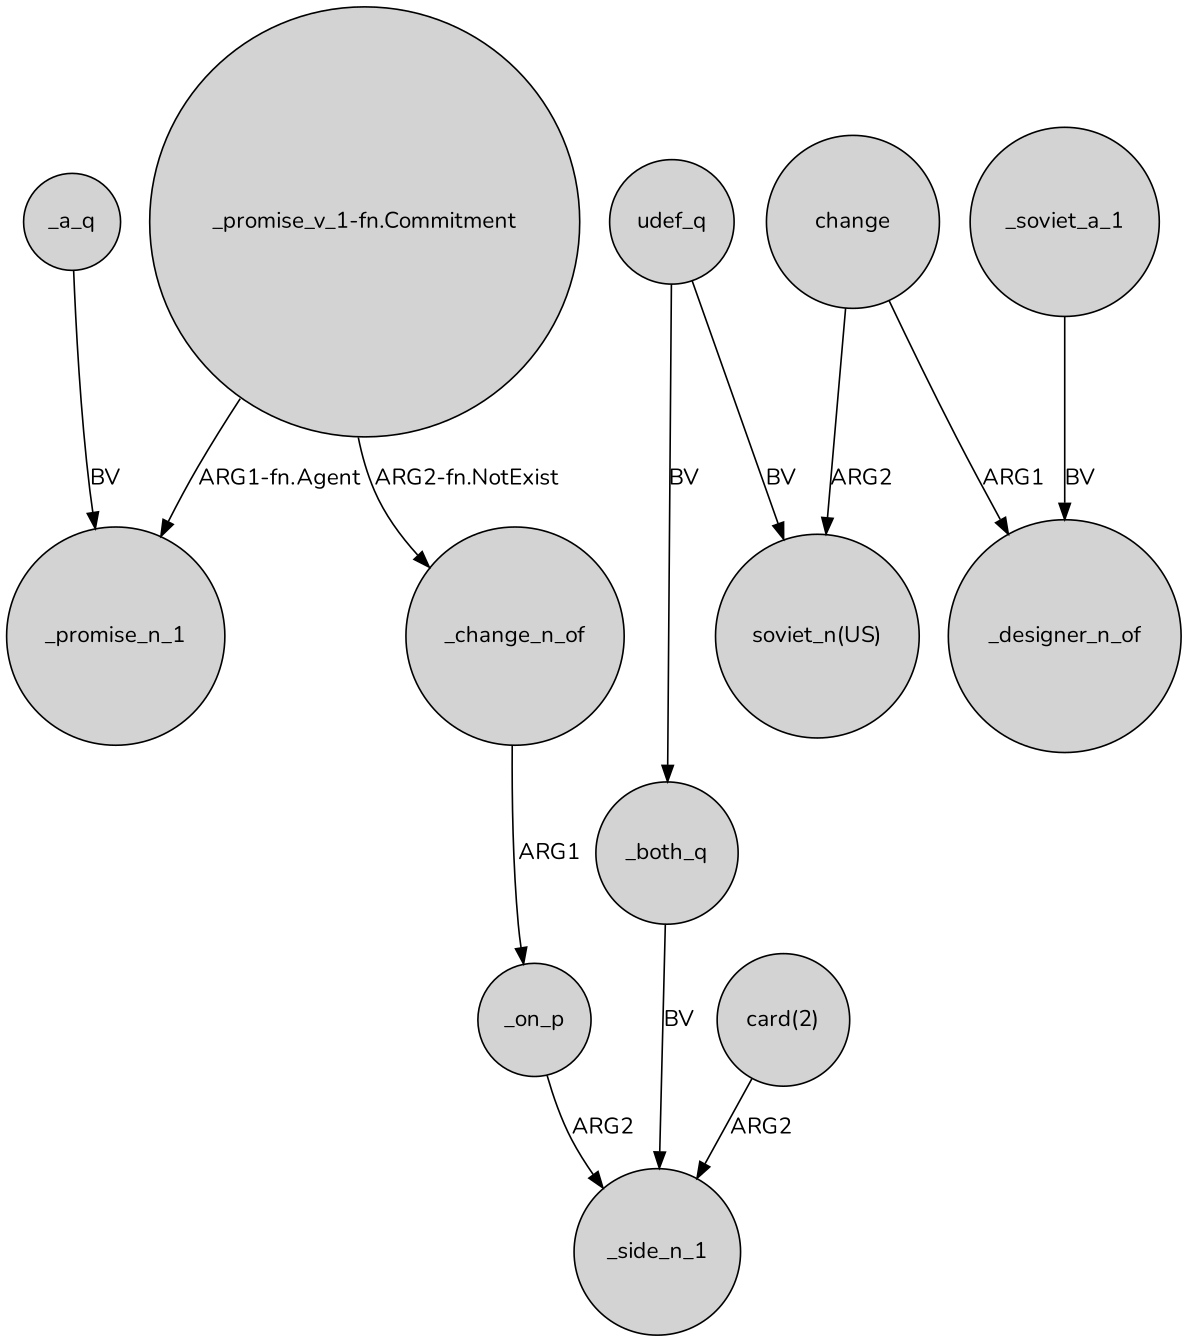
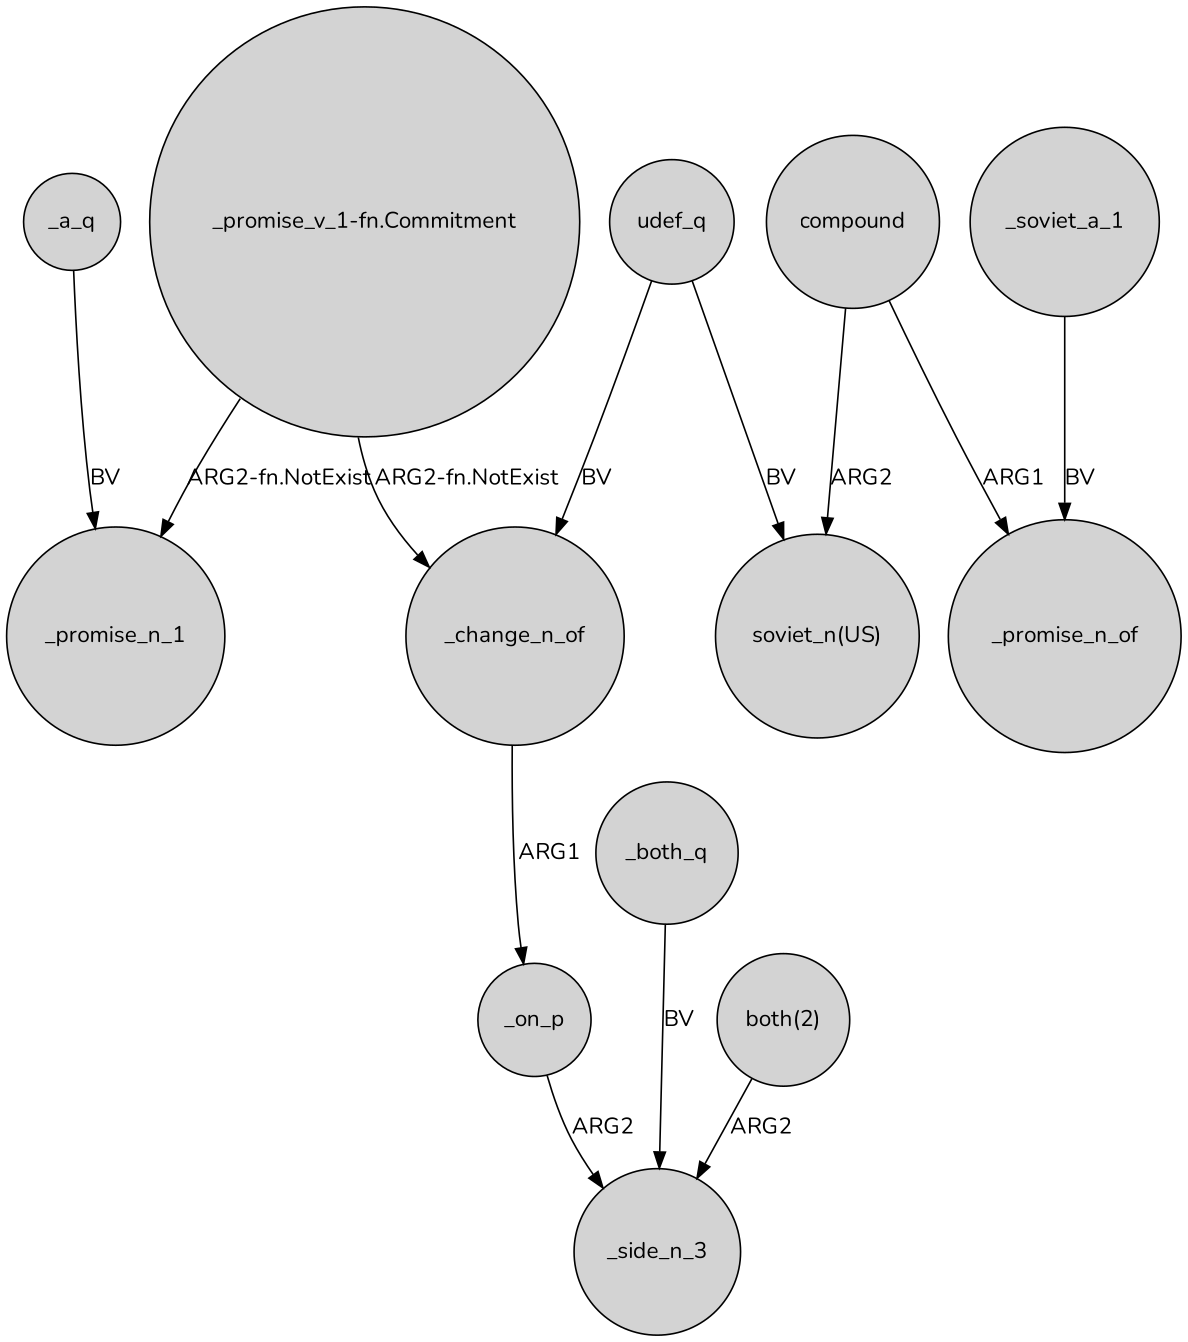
node "change": label "change" -> "compound"
edge "_promise_v_1-fn.Commitment" -> "_promise_n_1": label "ARG1-fn.Agent" -> "ARG2-fn.NotExist"
edge "udef_q" -> "_both_q": now "udef_q" -> "_change_n_of"
node "_designer_n_of": label "_designer_n_of" -> "_promise_n_of"
node "card(2)": label "card(2)" -> "both(2)"
node "_side_n_1": label "_side_n_1" -> "_side_n_3"
